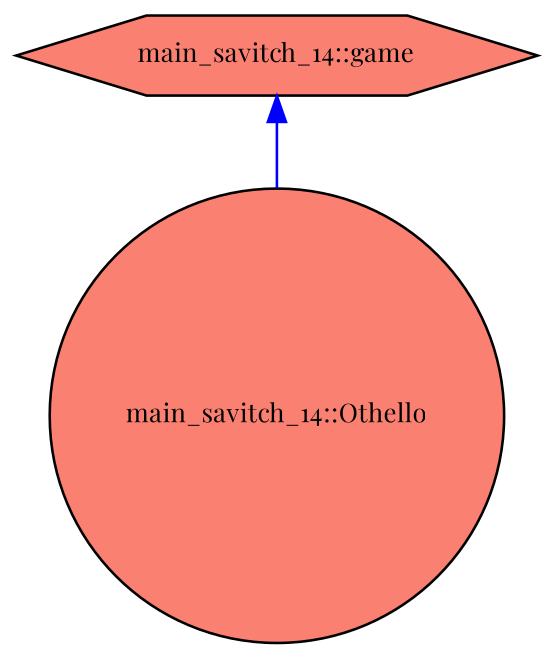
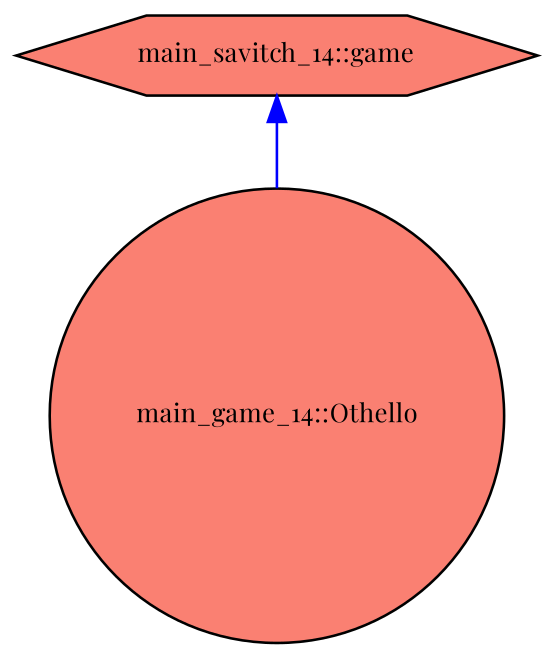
node "main_savitch_14::Othello": label "main_savitch_14::Othello" -> "main_game_14::Othello"
